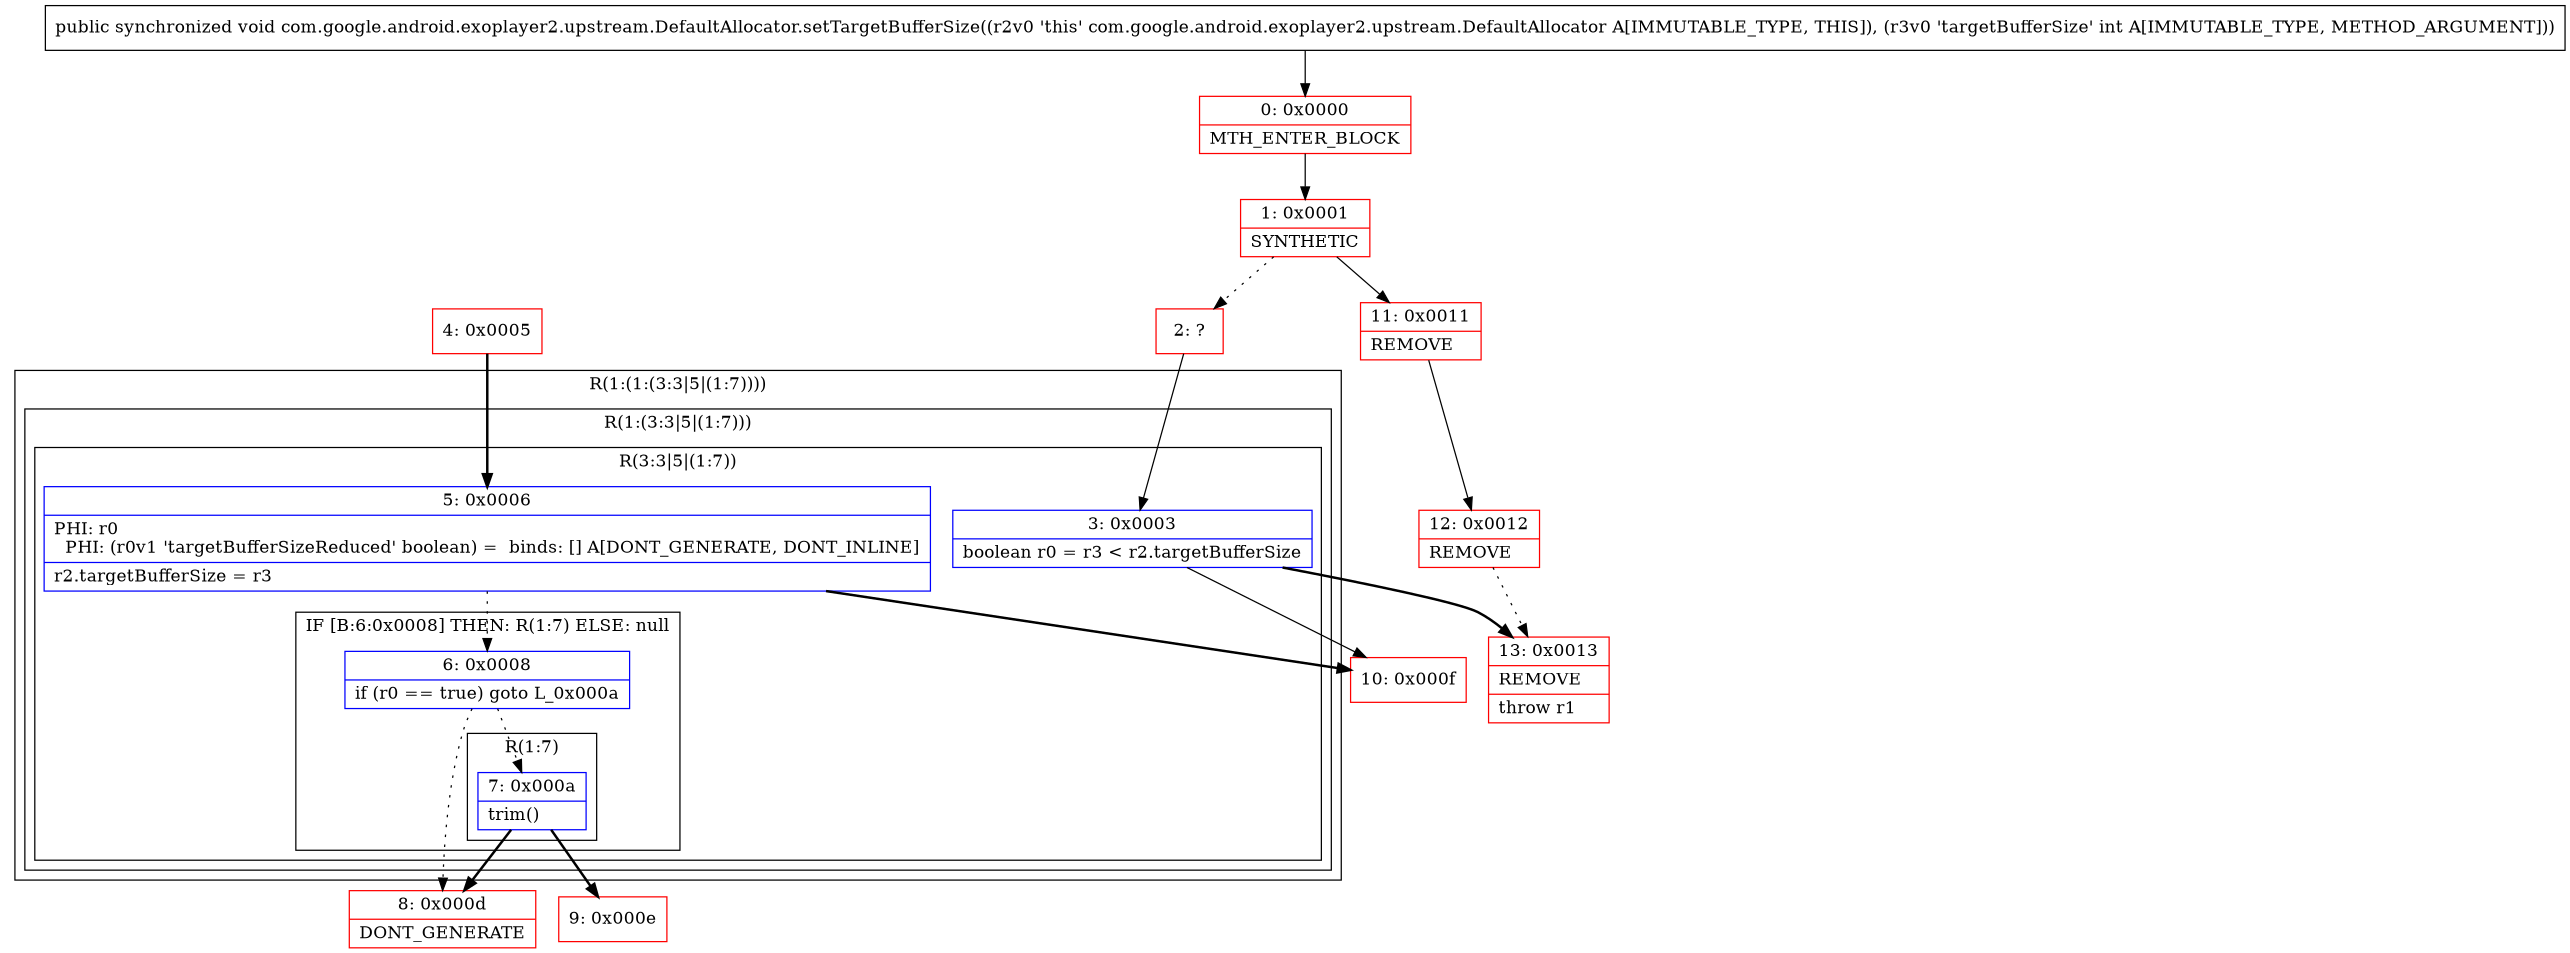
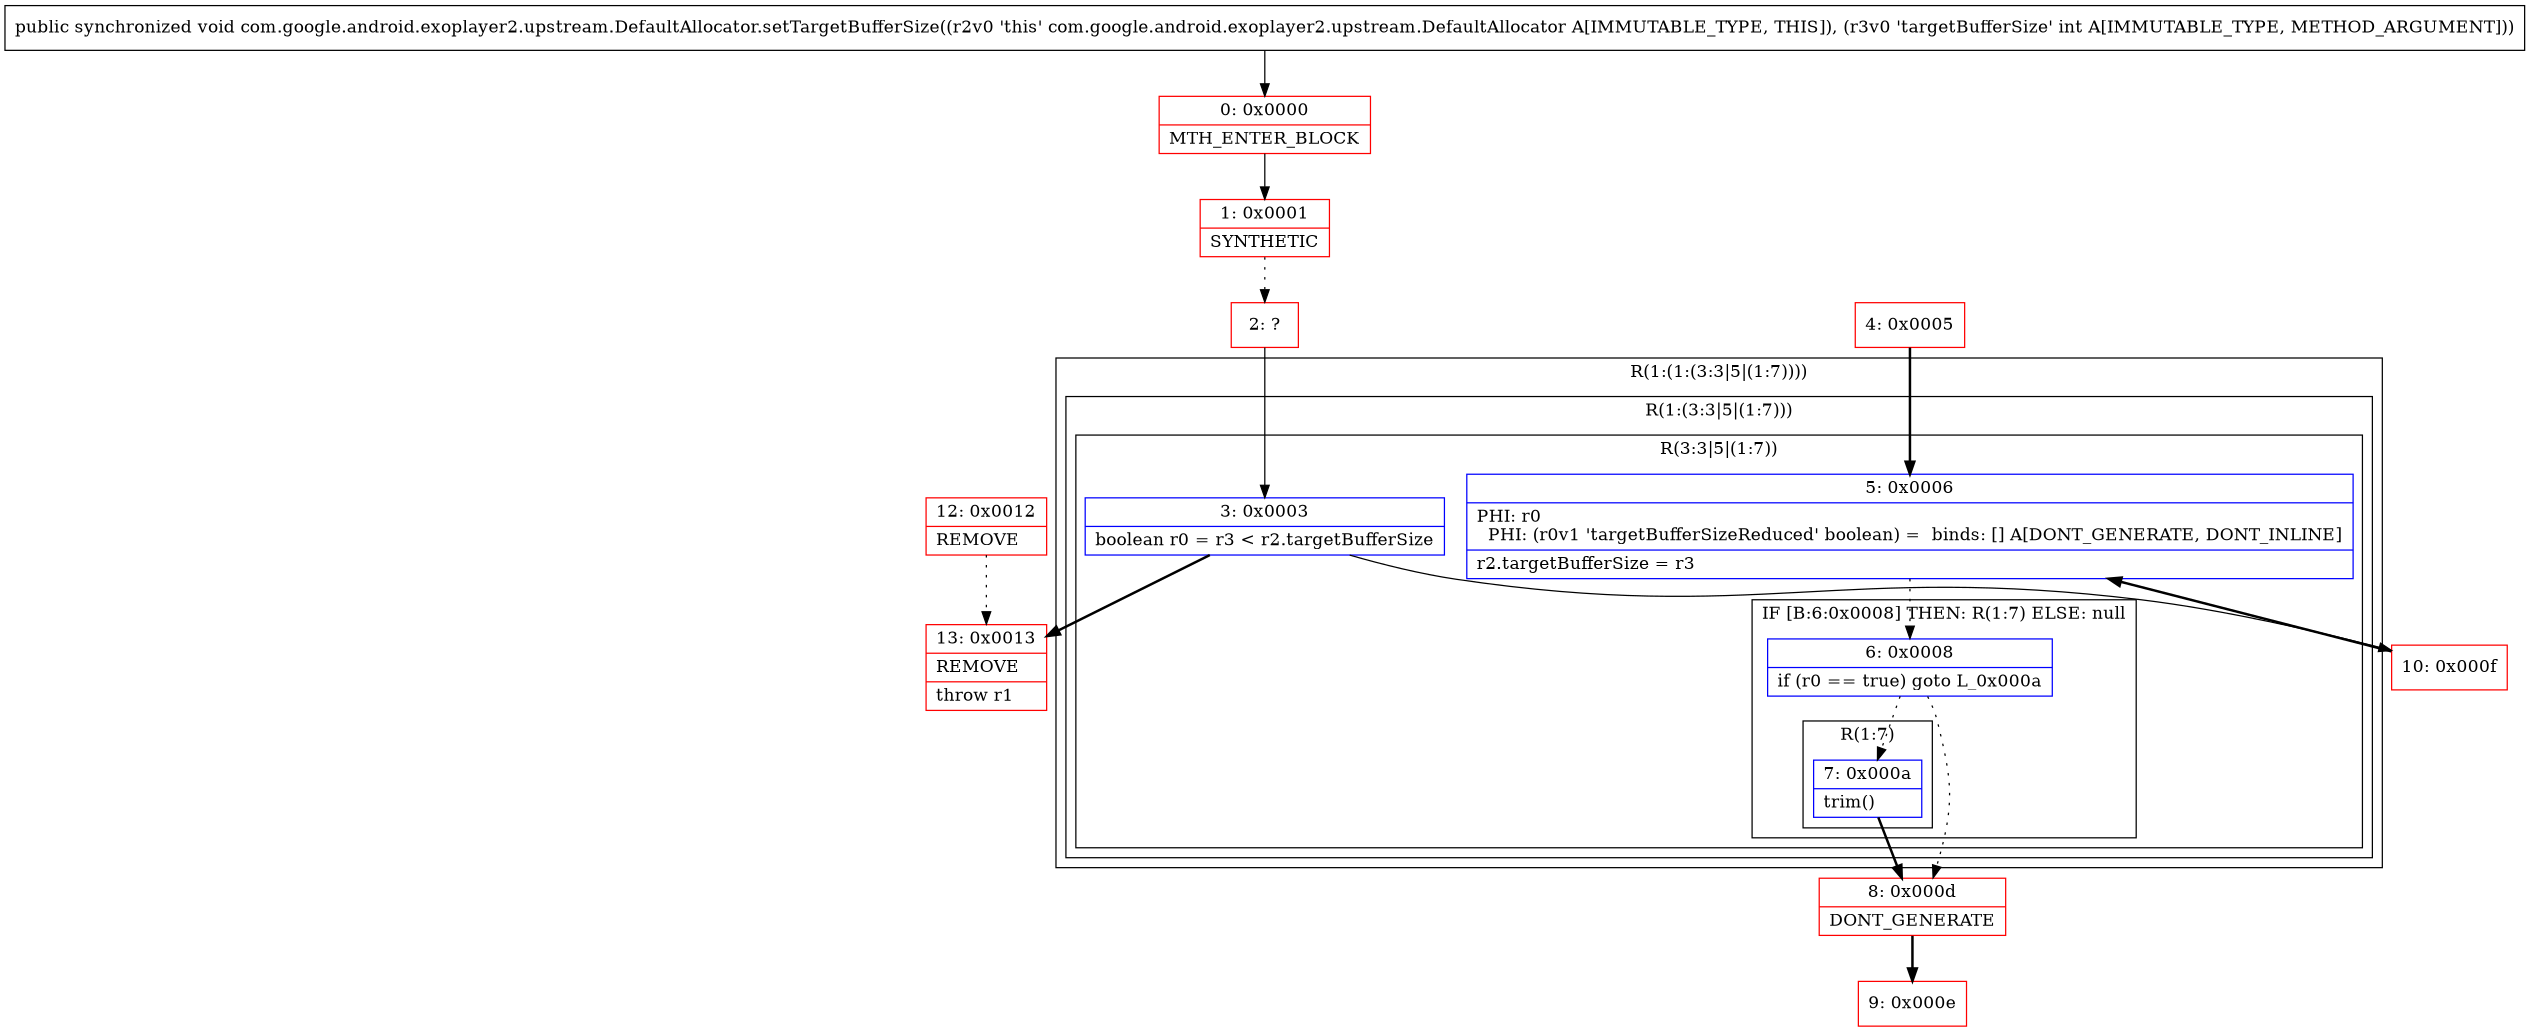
node "11: 0x0011": removed
edge "5: 0x0006" -> "10: 0x000f": reversed
edge "7: 0x000a" -> "9: 0x000e": now "8: 0x000d" -> "9: 0x000e"
